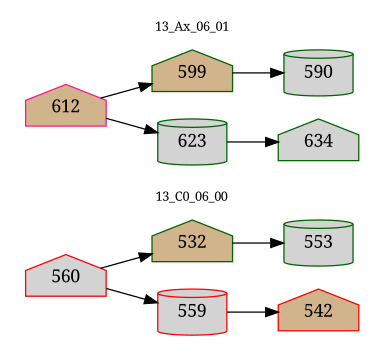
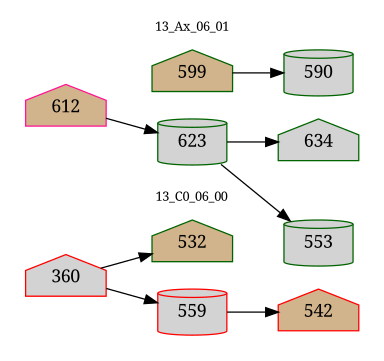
edge "612" -> "599": removed
edge "532" -> "553": now "623" -> "553"
node "560": label "560" -> "360"
